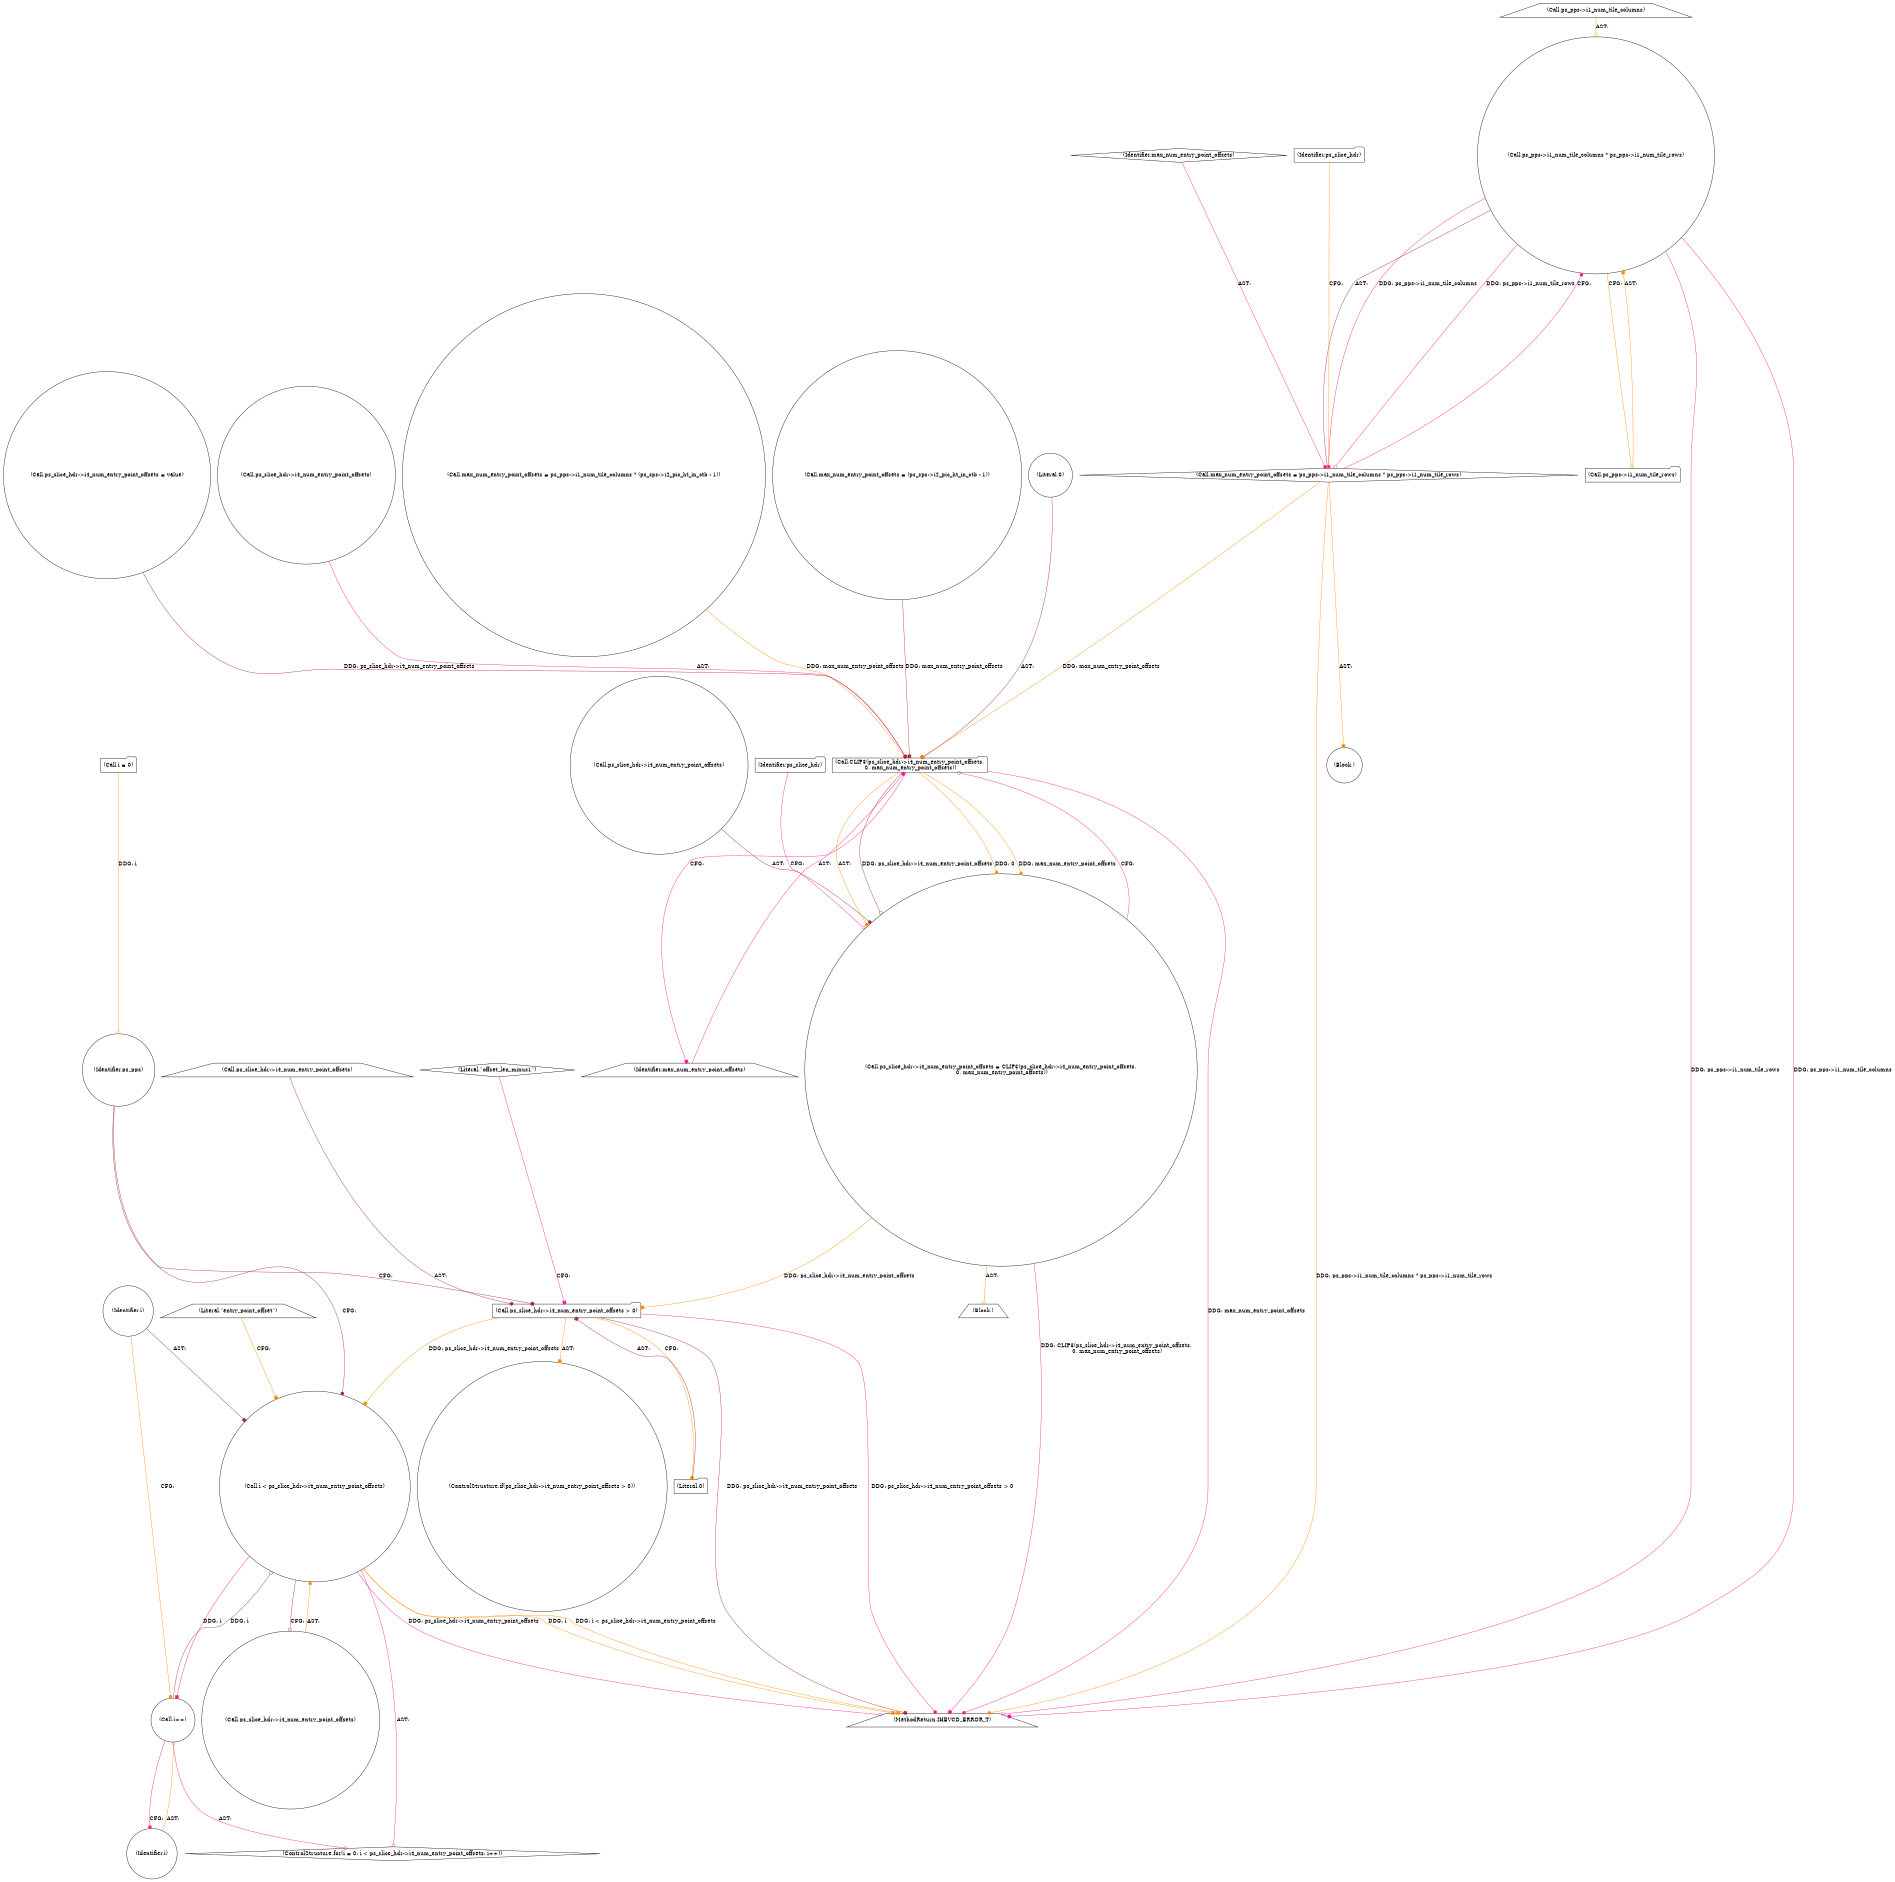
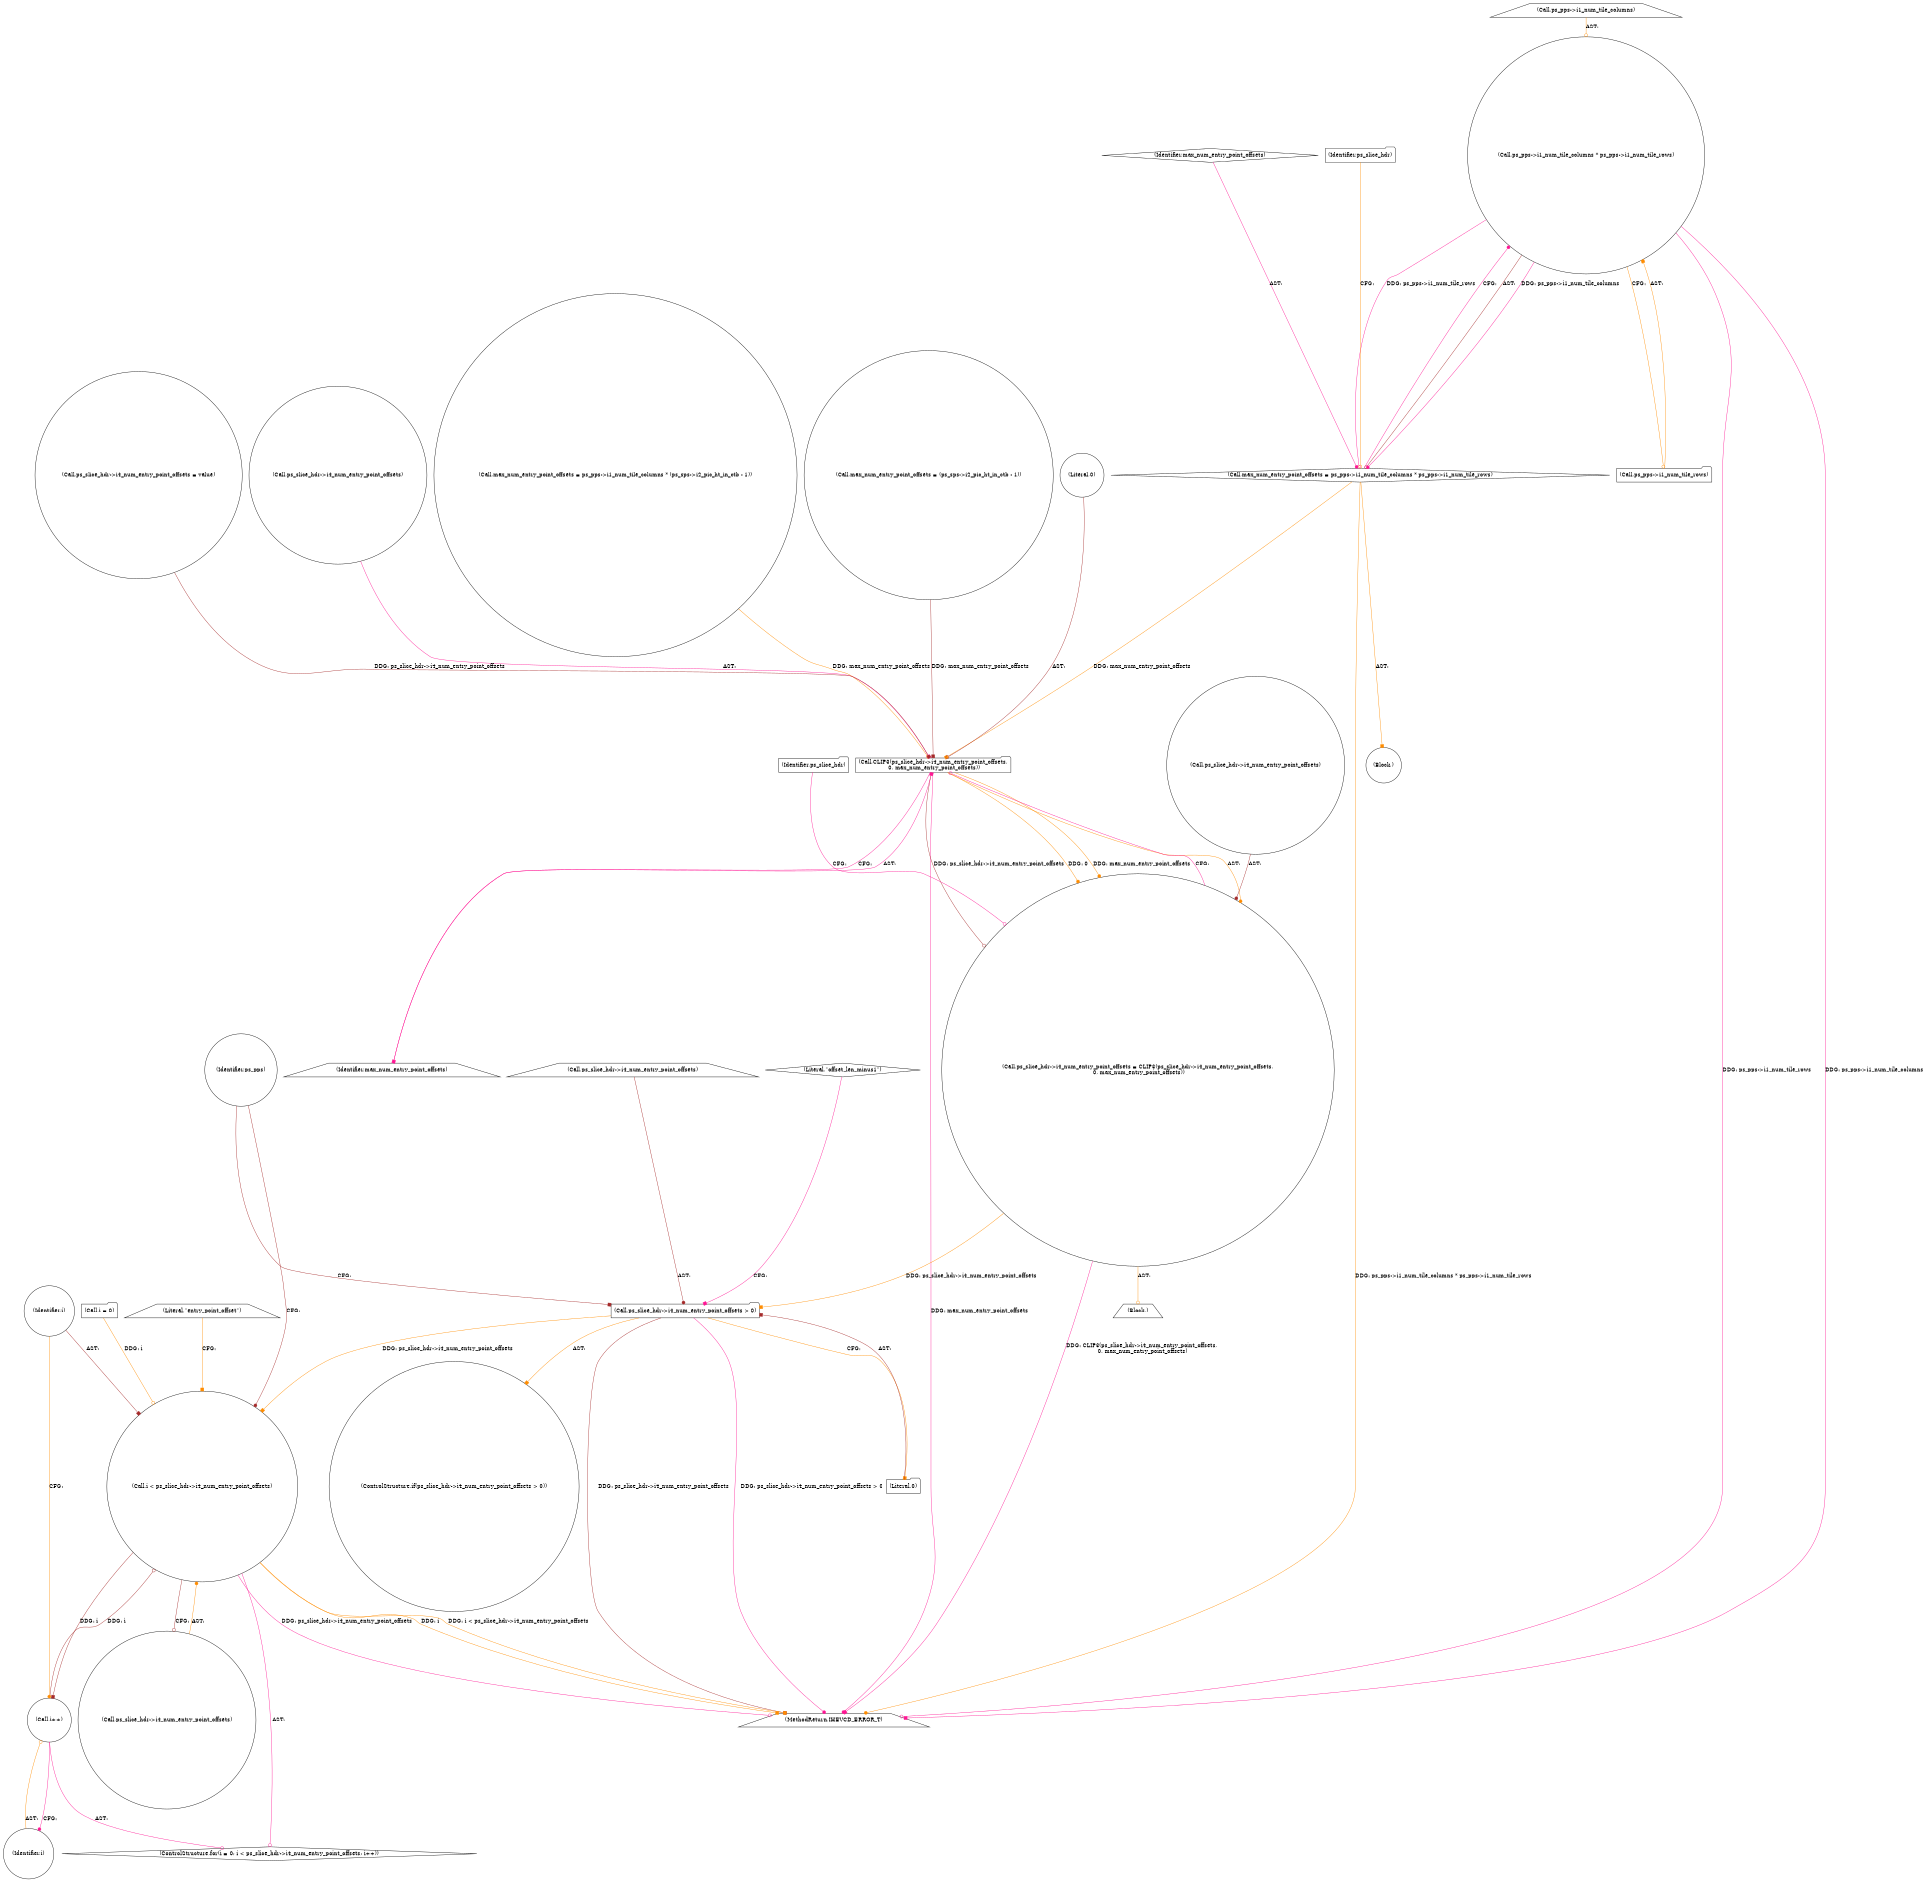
edge "(Call,i = 0)" -> "(Identifier,ps_pps)": now "(Call,i = 0)" -> "(Call,i < ps_slice_hdr->i4_num_entry_point_offsets)"
edge "(Call,i < ps_slice_hdr->i4_num_entry_point_offsets)" -> "(Call,i++)": color deeppink -> brown
